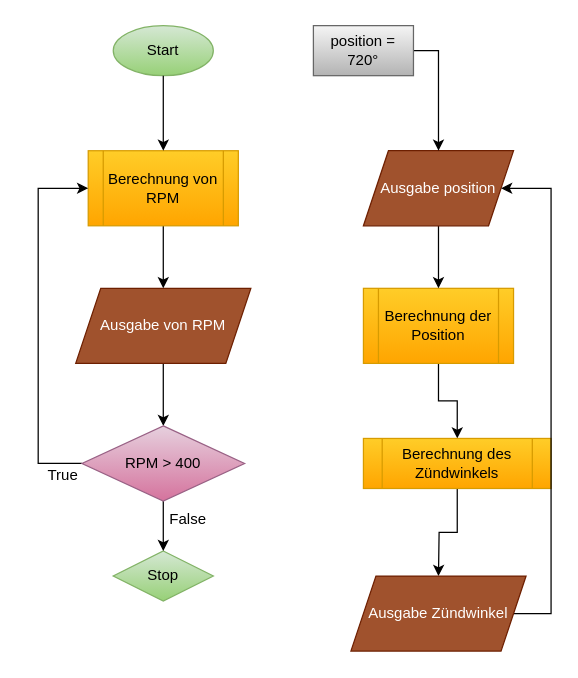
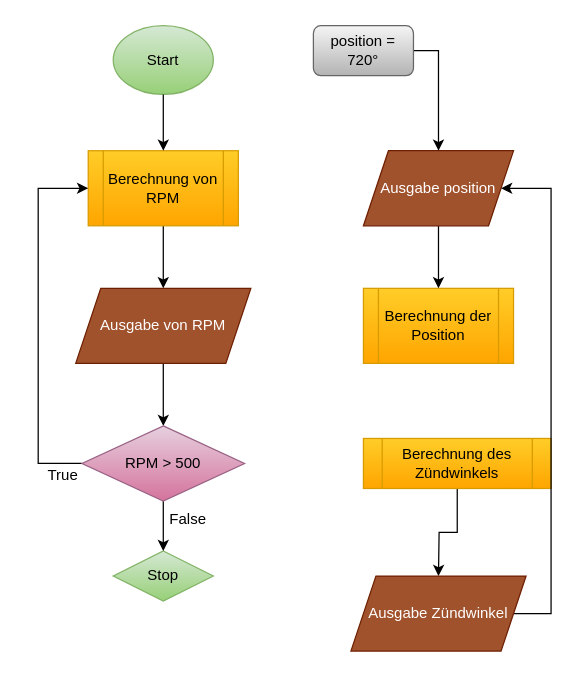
node "Start": size 100x50 -> 100x69
node "position = 720°": shape rectangle -> rounded rectangle
edge "Berechnung der Position" -> "Berechnung des Zündwinkels": removed
node "RPM > 400": label "RPM > 400" -> "RPM > 500"
